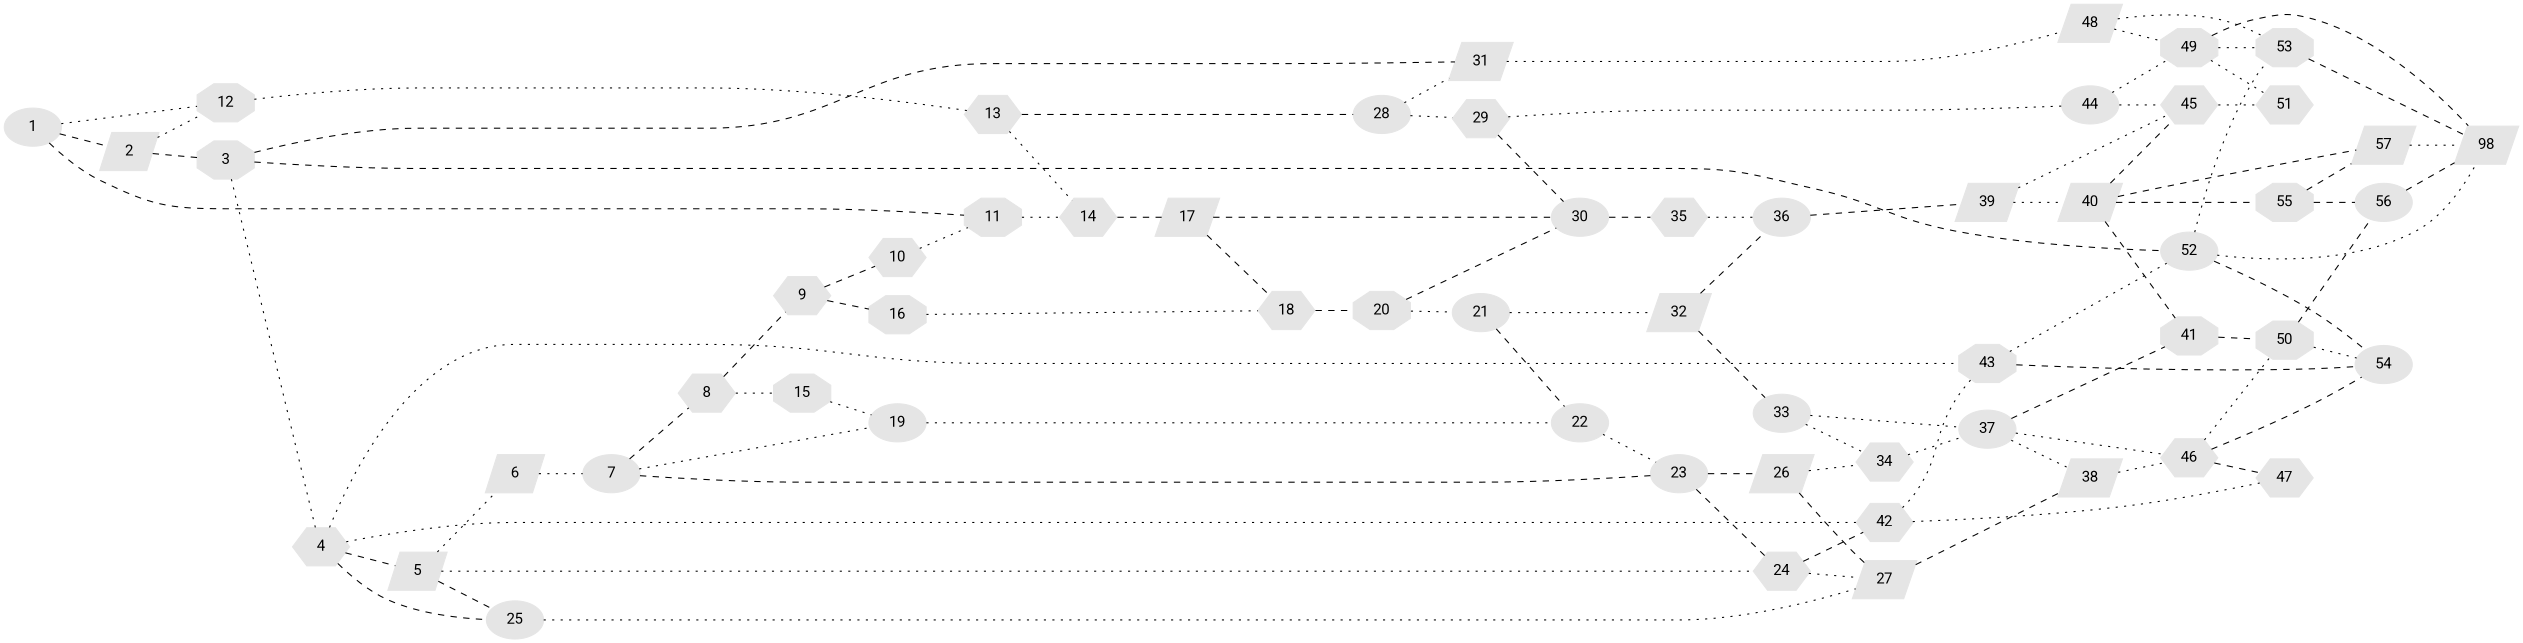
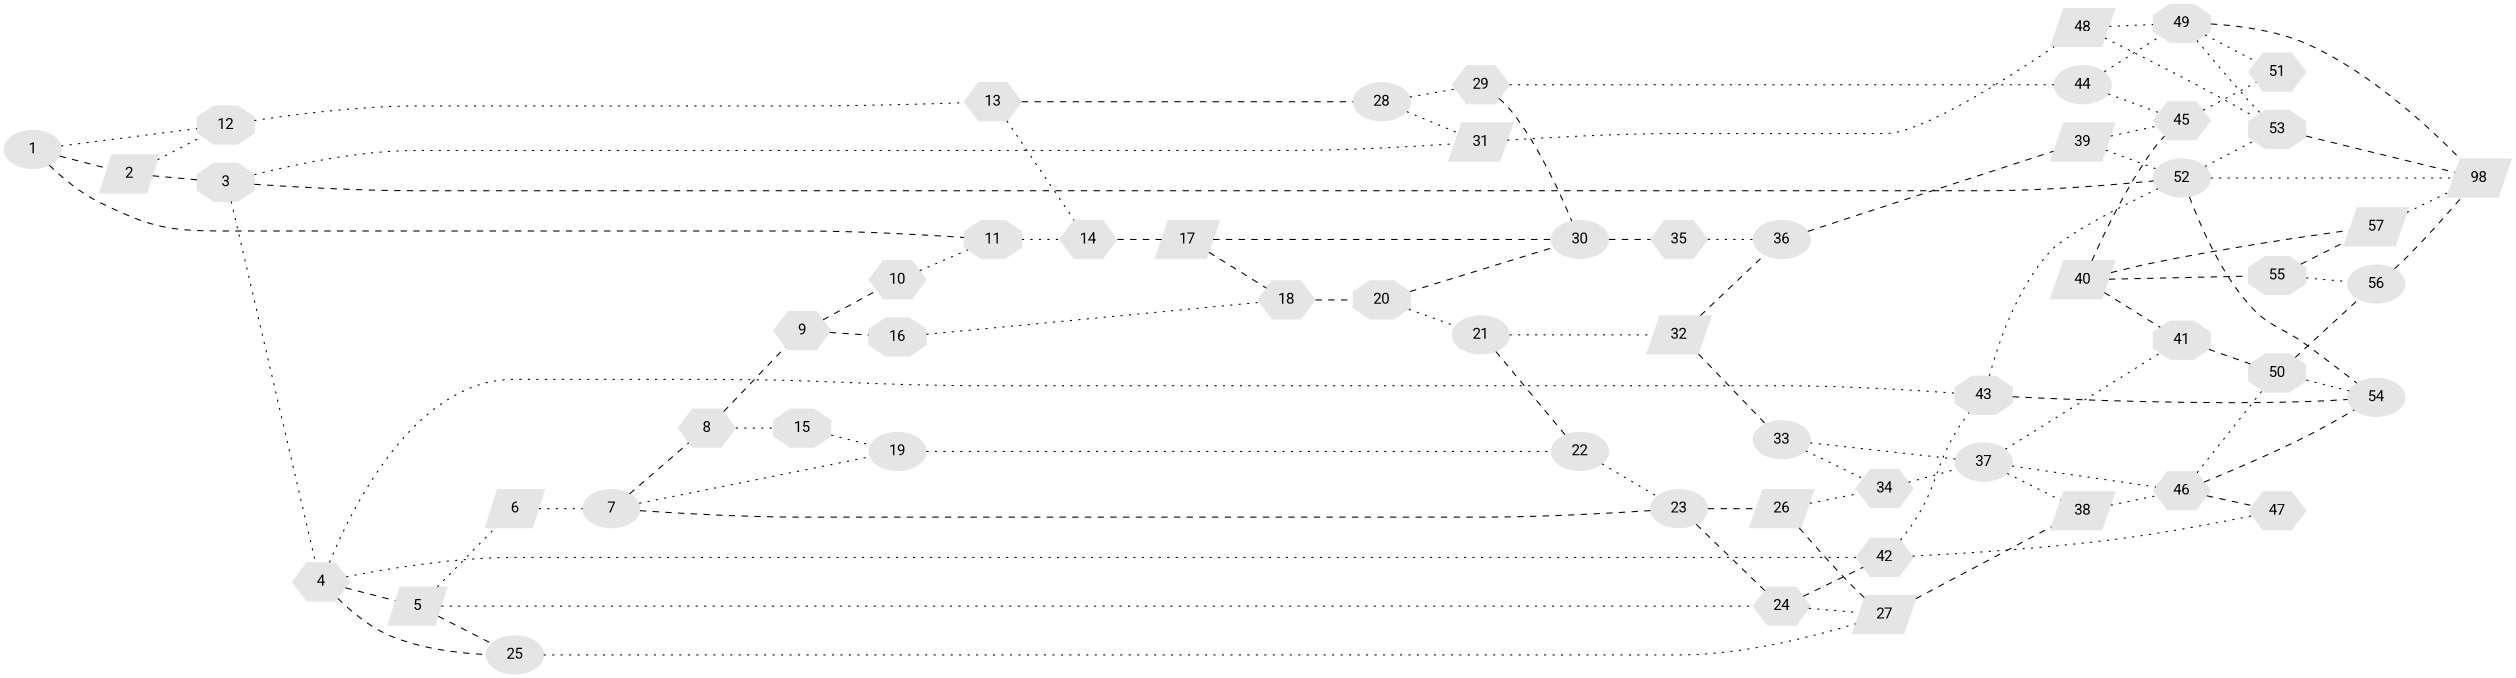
edge "31" -- "3": style dashed -> dotted
edge "39" -- "40": now "39" -- "52"
edge "55" -- "56": style dashed -> dotted
edge "41" -- "37": style dashed -> dotted
